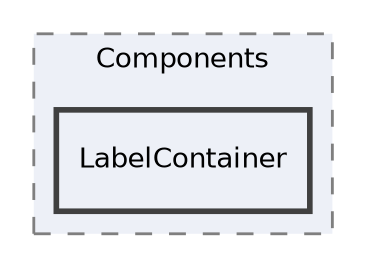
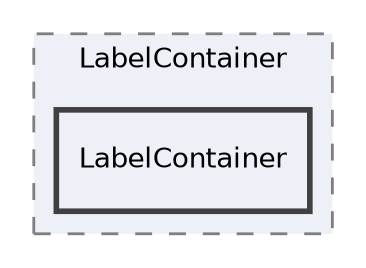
cluster "Components": label "Components" -> "LabelContainer"
